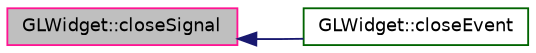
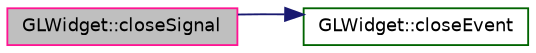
edge "GLWidget::closeEvent" -> "GLWidget::closeSignal": reversed
